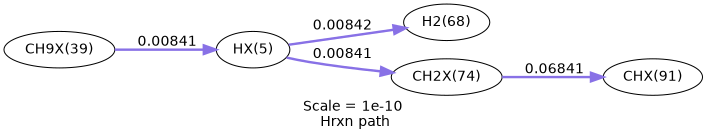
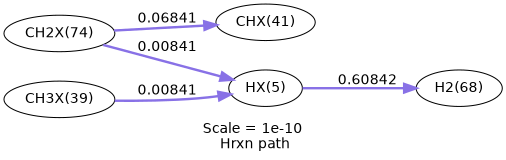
edge "HX(5)" -> "H2(68)": label " 0.00842" -> " 0.60842"
node "CH9X(39)": label "CH9X(39)" -> "CH3X(39)"
edge "HX(5)" -> "CH2X(74)": reversed
node "CHX(91)": label "CHX(91)" -> "CHX(41)"
